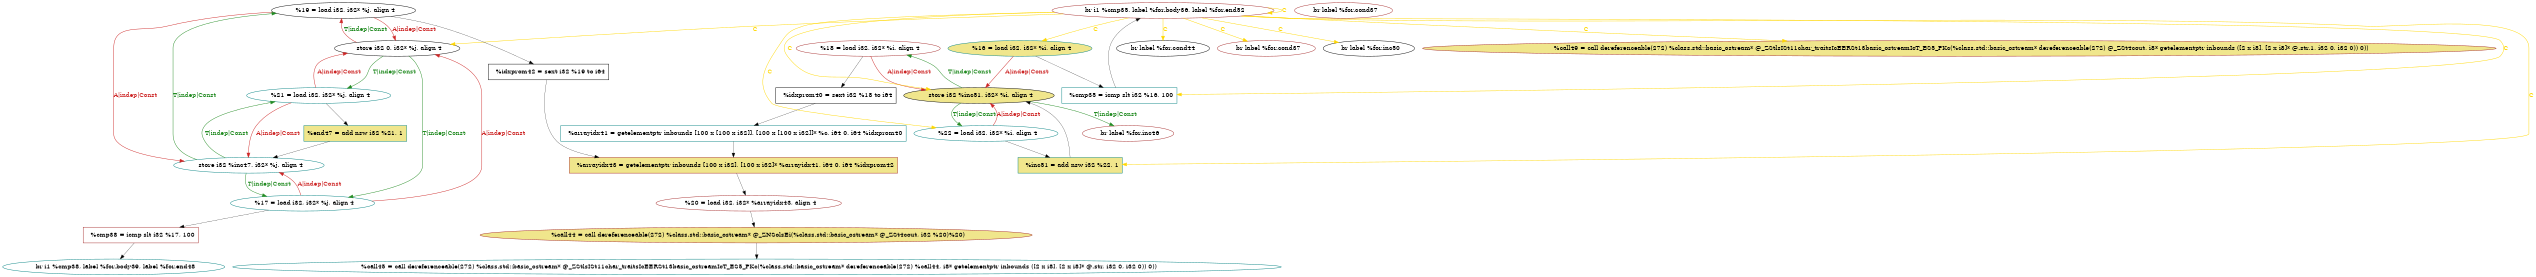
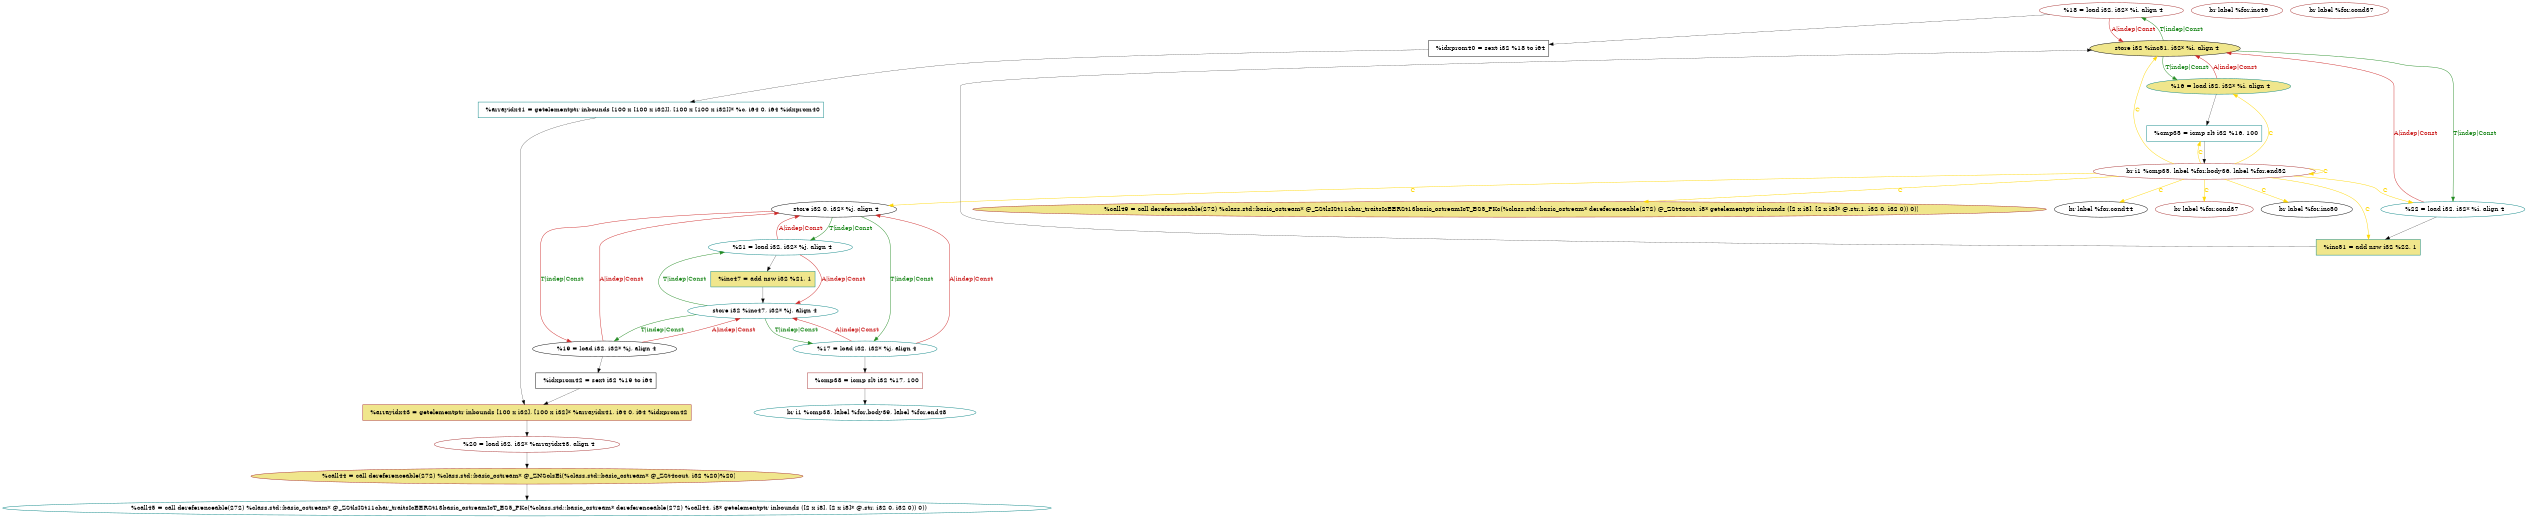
edge "store i32 %inc51, i32* %i, align 4" -> "br label %for.inc46": now "store i32 %inc51, i32* %i, align 4" -> "%16 = load i32, i32* %i, align 4"
node "%end47 = add nsw i32 %21, 1": label "%end47 = add nsw i32 %21, 1" -> "%inc47 = add nsw i32 %21, 1"
